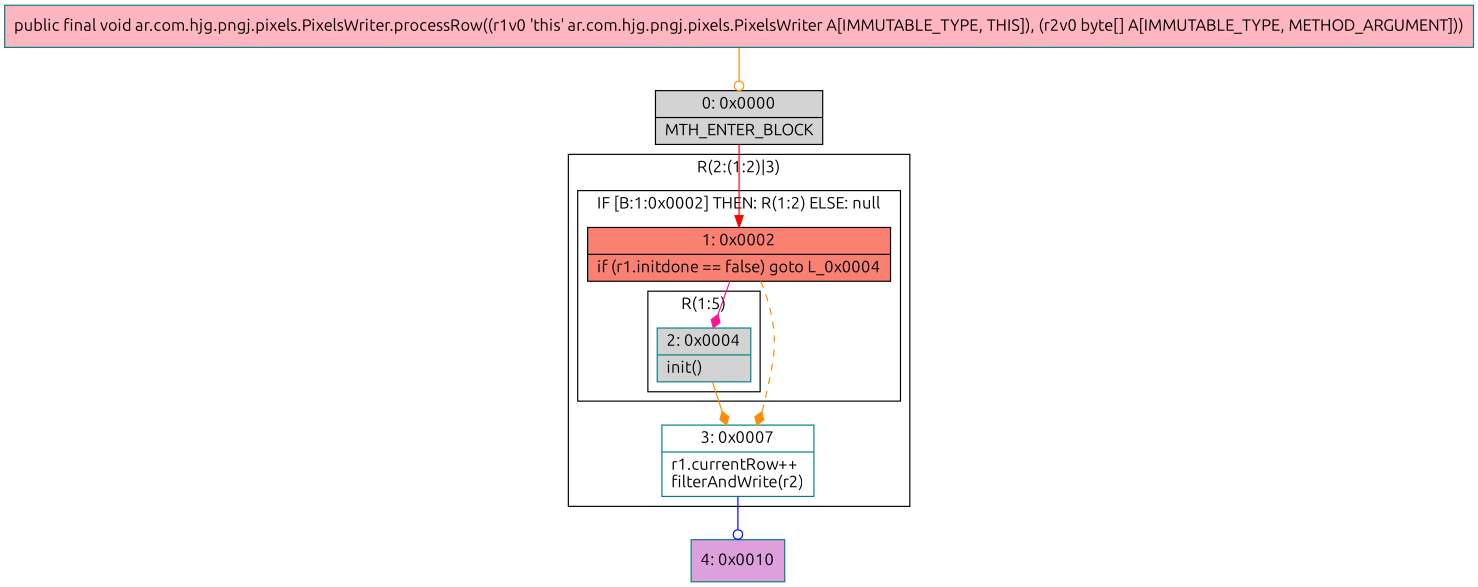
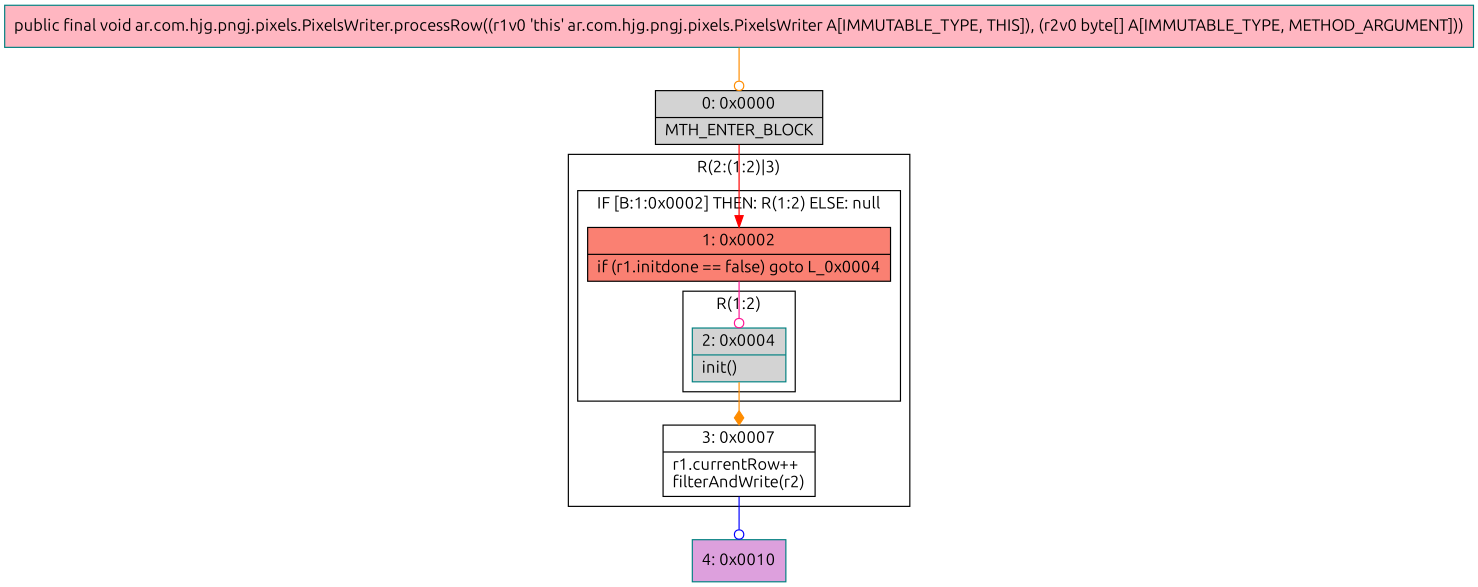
edge "1: 0x0002" -> "2: 0x0004": arrowhead diamond -> odot
cluster "R(1:5)": label "R(1:5)" -> "R(1:2)"
edge "1: 0x0002" -> "3: 0x0007": removed
node "3: 0x0007": color teal -> black
